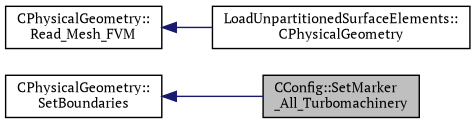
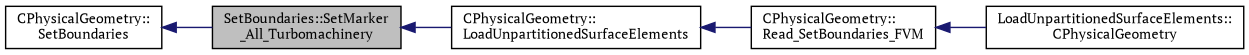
node "CPhysicalGeometry:: Read_Mesh_FVM": label "CPhysicalGeometry:: Read_Mesh_FVM" -> "CPhysicalGeometry:: Read_SetBoundaries_FVM"
node "CPhysicalGeometry:: LoadUnpartitionedSurfaceElements": added
node "CConfig::SetMarker _All_Turbomachinery": label "CConfig::SetMarker _All_Turbomachinery" -> "SetBoundaries::SetMarker _All_Turbomachinery"
